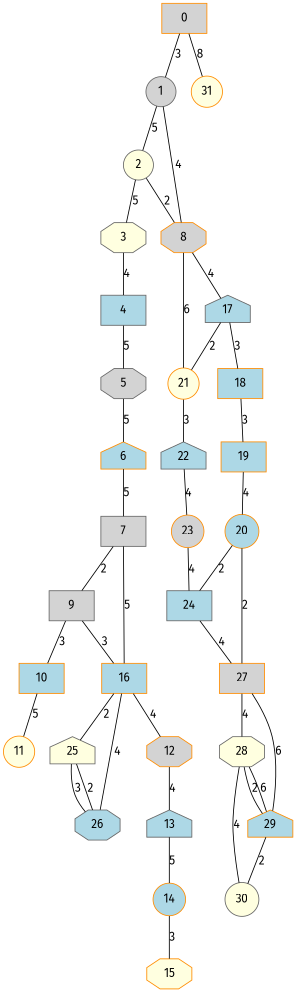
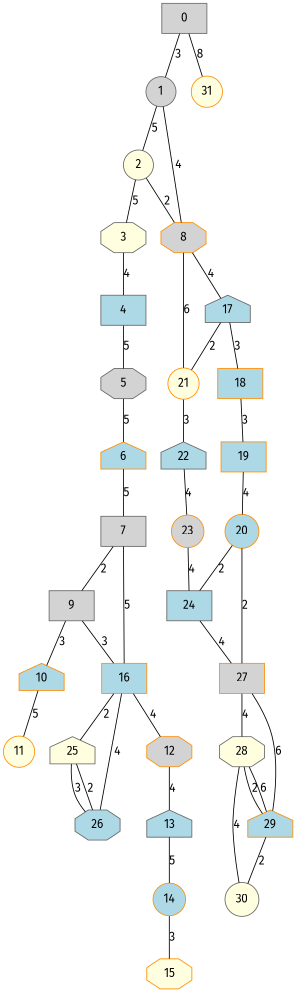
node "0": color darkorange -> gray40
node "10": shape box -> house
